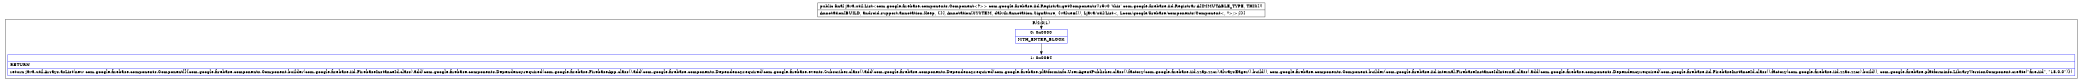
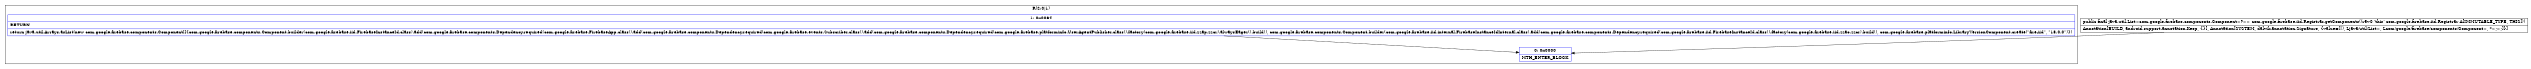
edge "0: 0x0000" -> "1: 0x0064": reversed
